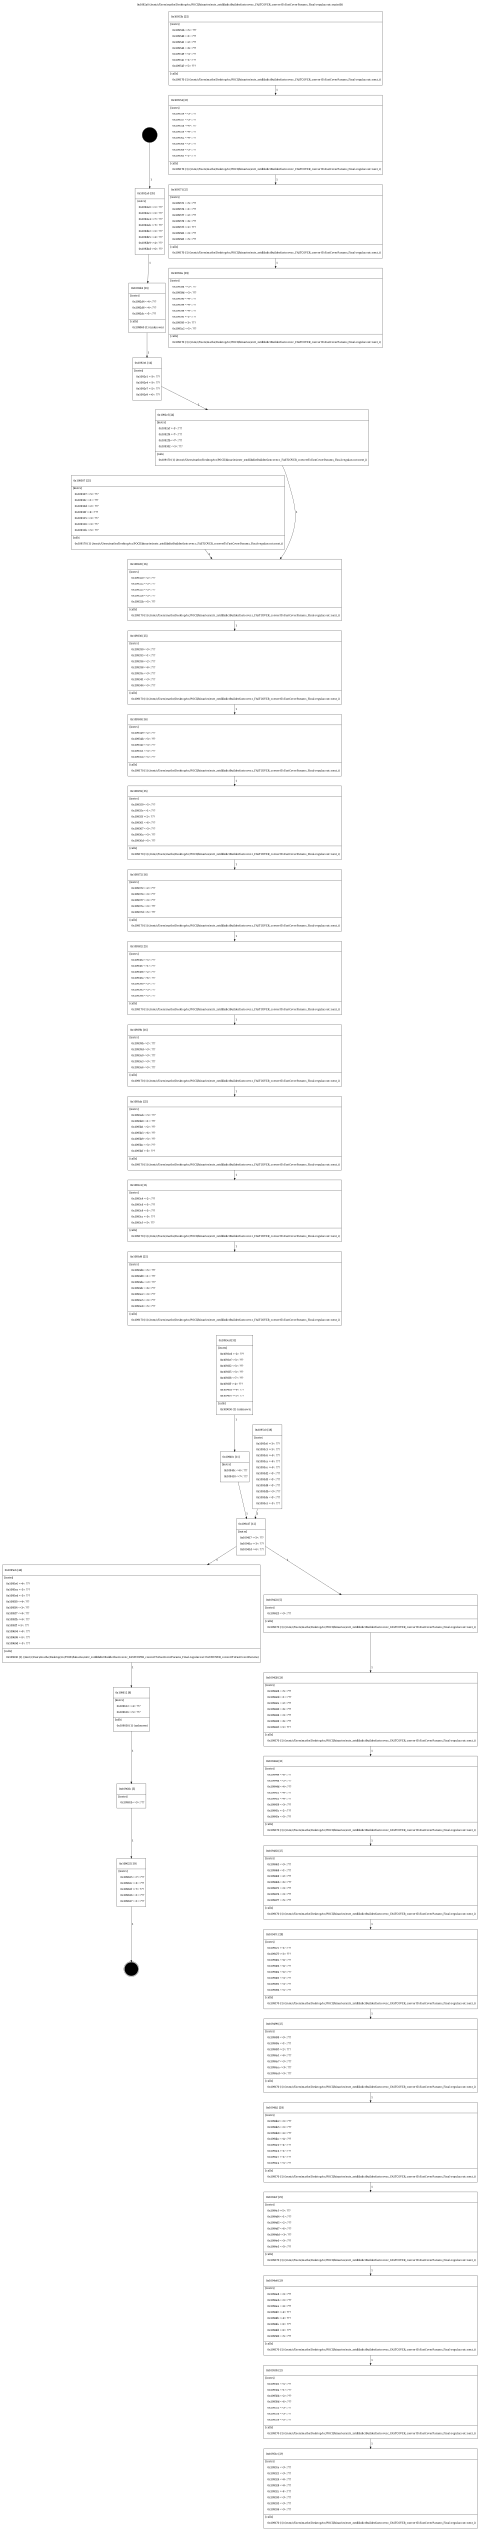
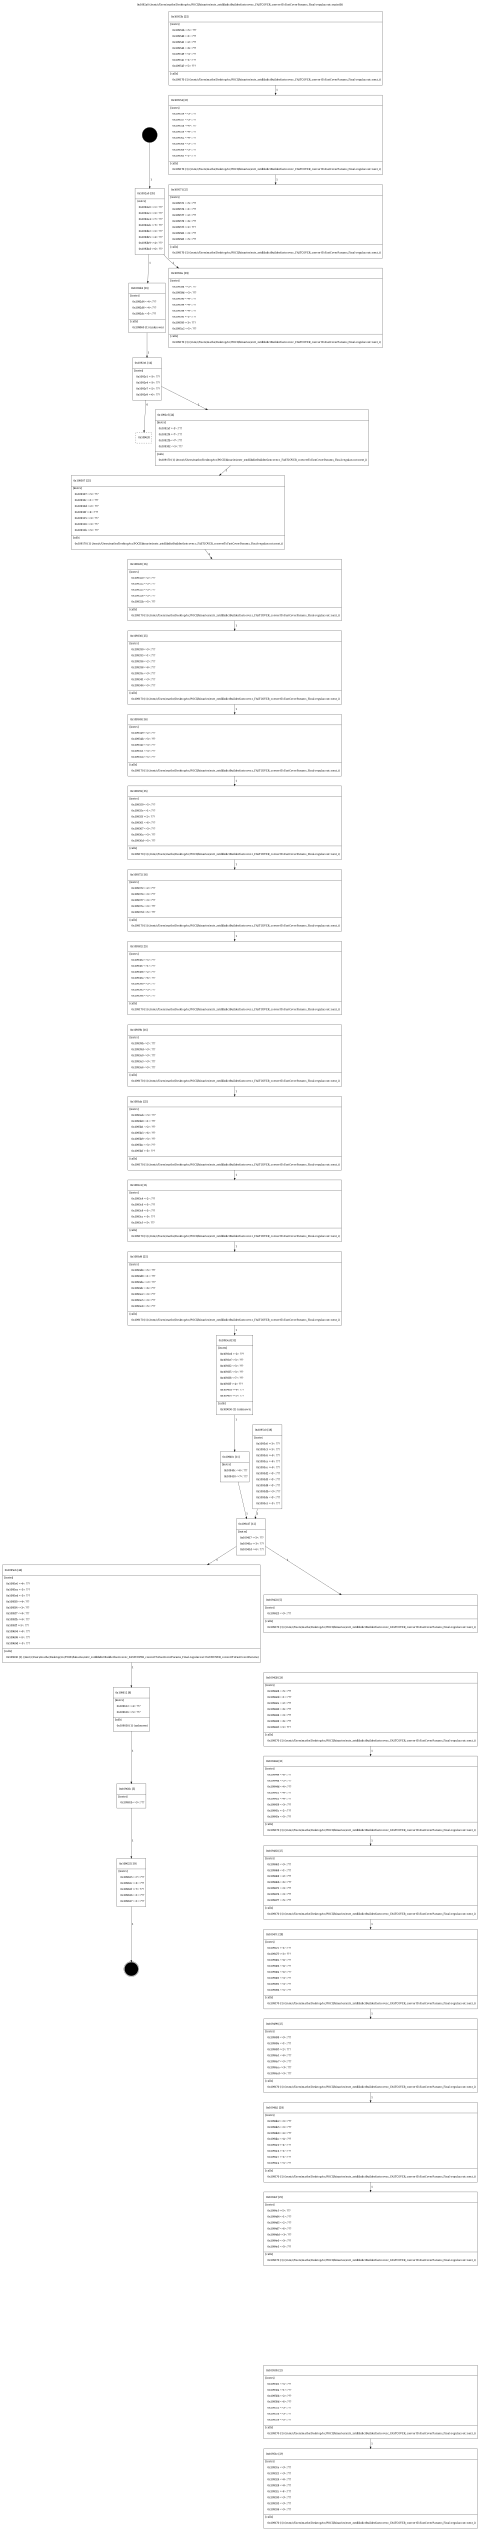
edge "0x109571 [25]" -> "0x10958a [29]": now "0x1092a0 [35]" -> "0x10958a [29]"
node "0x109620": added
edge "0x1092ef [24]" -> "0x109320 [16]": now "0x1092ef [24]" -> "0x109307 [25]"
edge "0x109382 [25]" -> "0x10939b [16]": removed, label "1"
edge "0x1093d4 [25]" -> "0x1093ed [31]": added, label "1"
edge "0x109423 [5]" -> "0x109428 [28]": removed, label "1"
node "0x1094e8 [29]": removed
